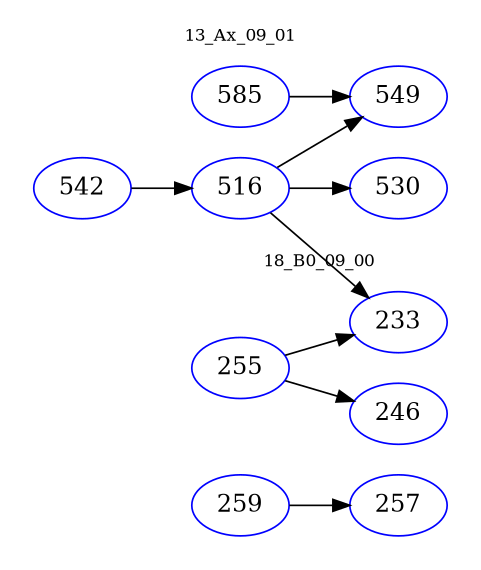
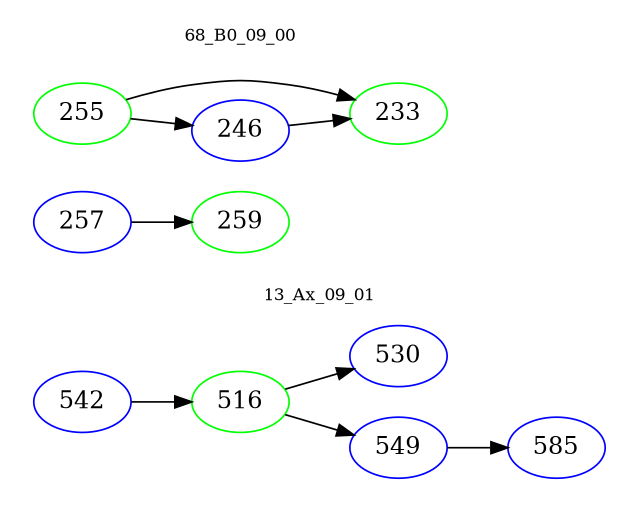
edge "585" -> "549": reversed
node "516": color blue -> green
edge "516" -> "233": now "246" -> "233"
cluster "18_B0_09_00": label "18_B0_09_00" -> "68_B0_09_00"
node "233": color blue -> green
node "255": color blue -> green
node "259": color blue -> green
edge "259" -> "257": reversed
